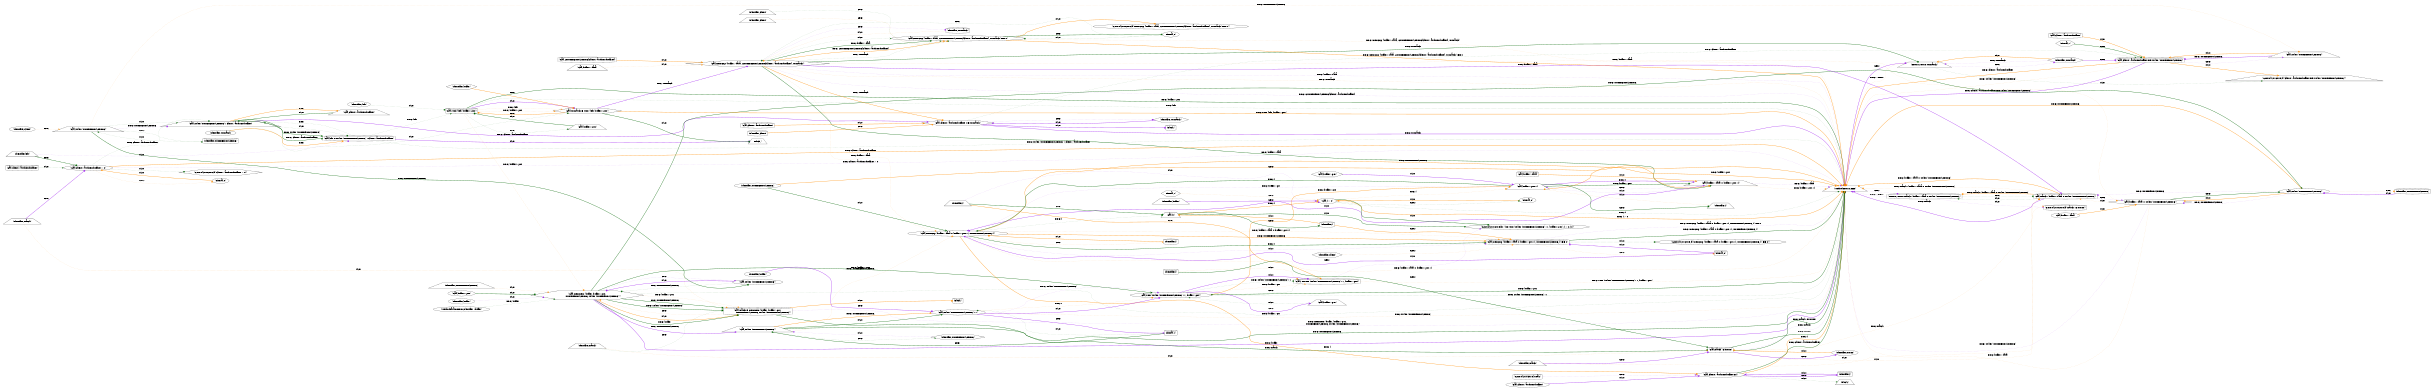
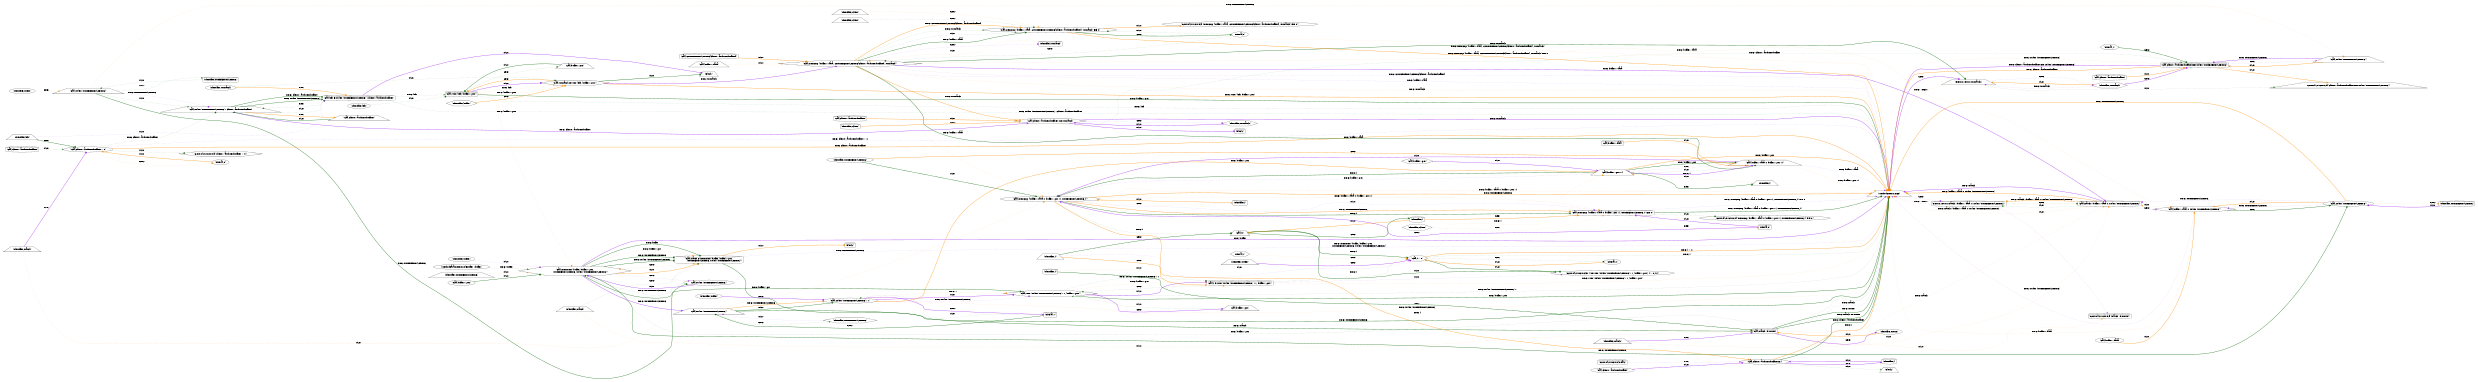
edge "(Call,MIN (strlen (AUTH_END_STRING) - 1, buffer->pos))" -> "(Call,buffer->pos - i)": now "(Call,strlen (AUTH_END_STRING) - 1)" -> "(Call,buffer->pos - i)"
edge "(Call,i--)" -> "(Call,i > 0)": color darkorange -> darkgreen
edge "(Call,i = MIN (strlen (AUTH_END_STRING) - 1, buffer->pos))" -> "(Call,i > 0)": added, label "DDG: i"
node "(Call,MIN (strlen (AUTH_END_STRING) - 1, buffer->pos))": shape ellipse -> hexagon
